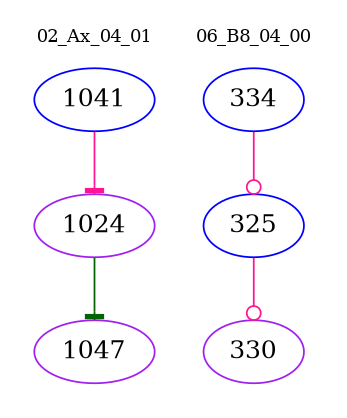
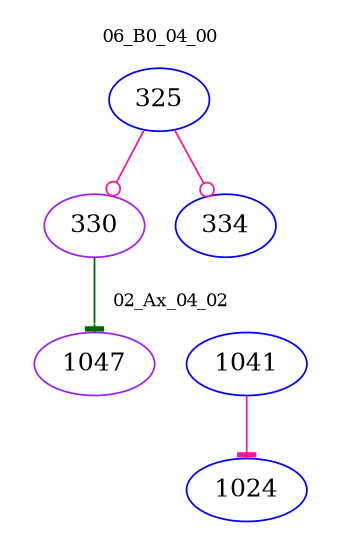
cluster "02_Ax_04_01": label "02_Ax_04_01" -> "02_Ax_04_02"
cluster "06_B8_04_00": label "06_B8_04_00" -> "06_B0_04_00"
edge "334" -> "325": reversed
node "1024": color purple -> blue
edge "1024" -> "1047": now "330" -> "1047"
